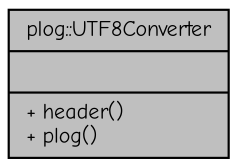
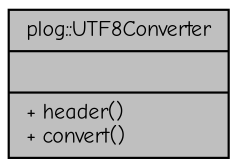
node "plog::UTF8Converter": text "+ plog()" -> "+ convert()"
